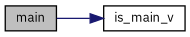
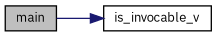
node "is_main_v": label "is_main_v" -> "is_invocable_v"
